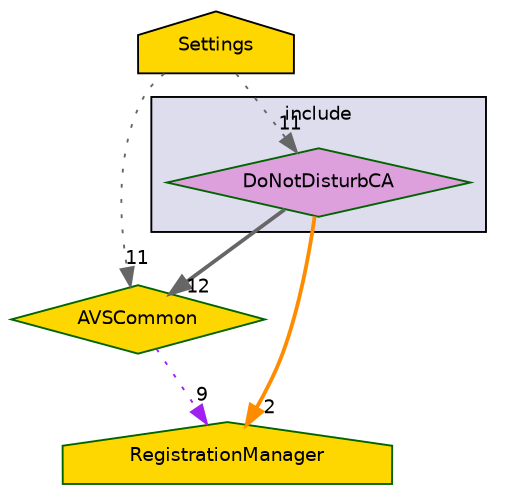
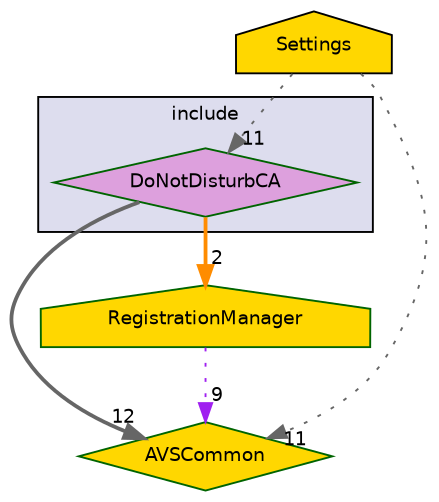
edge "AVSCommon" -> "RegistrationManager": reversed
